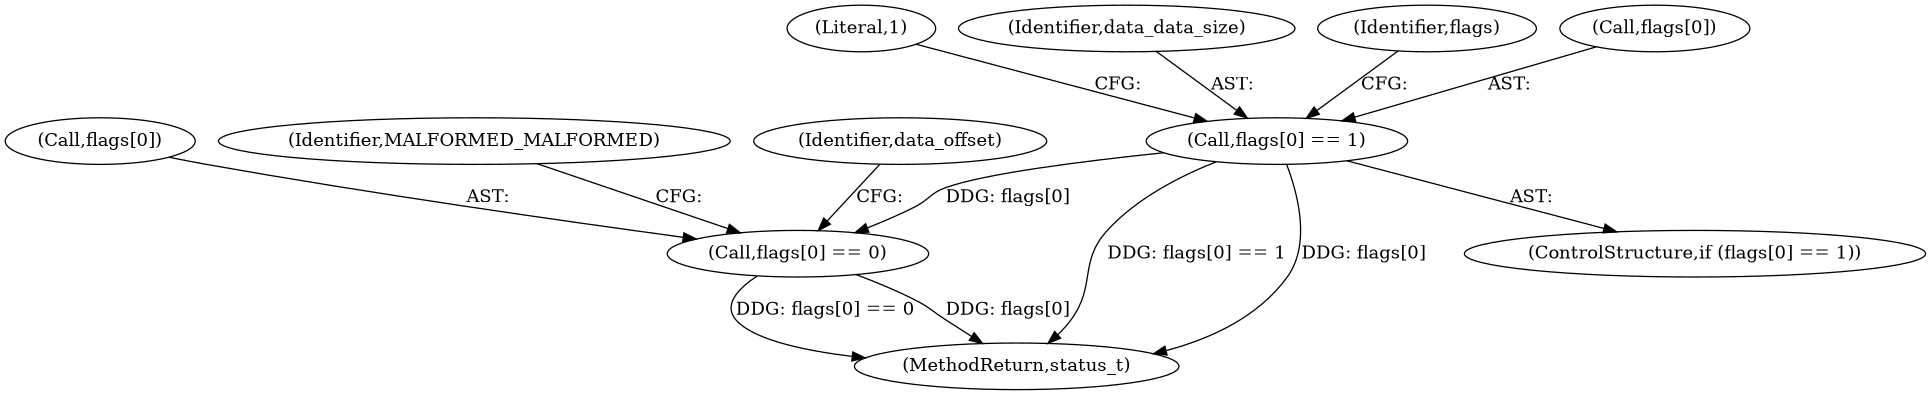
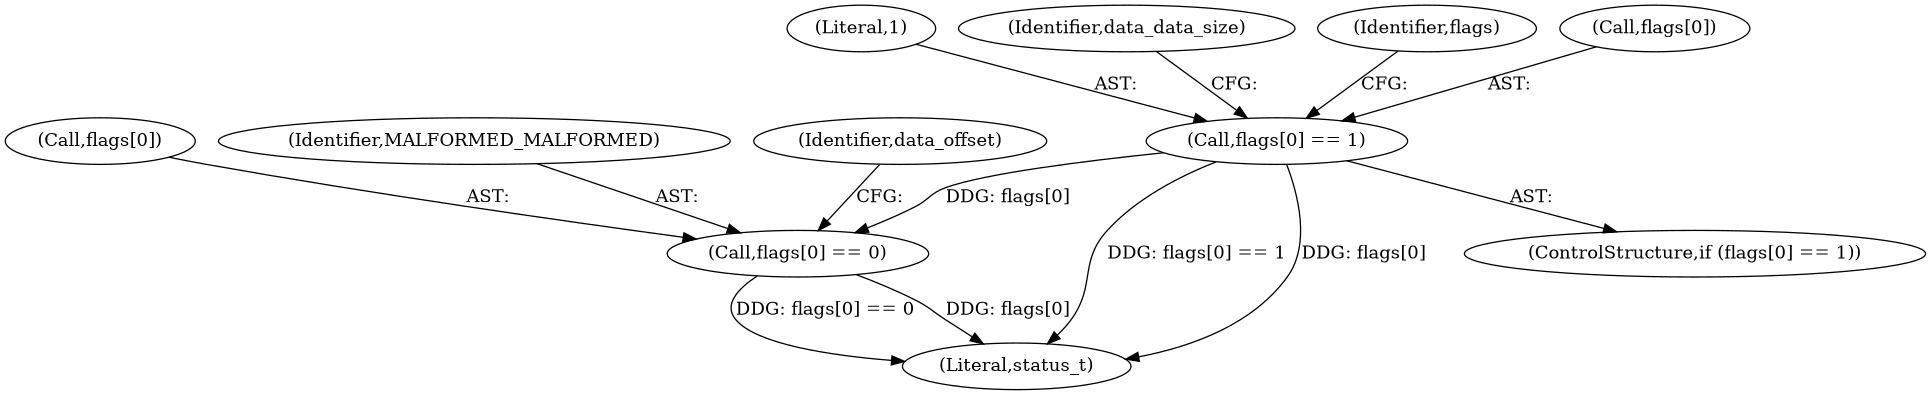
edge "(Literal,1)" -> "(Call,flags[0] == 1)": label "CFG: " -> "AST: "
edge "(Identifier,data_data_size)" -> "(Call,flags[0] == 1)": label "AST: " -> "CFG: "
edge "(Identifier,MALFORMED_MALFORMED)" -> "(Call,flags[0] == 0)": label "CFG: " -> "AST: "
node "(MethodReturn,status_t)": label "(MethodReturn,status_t)" -> "(Literal,status_t)"
